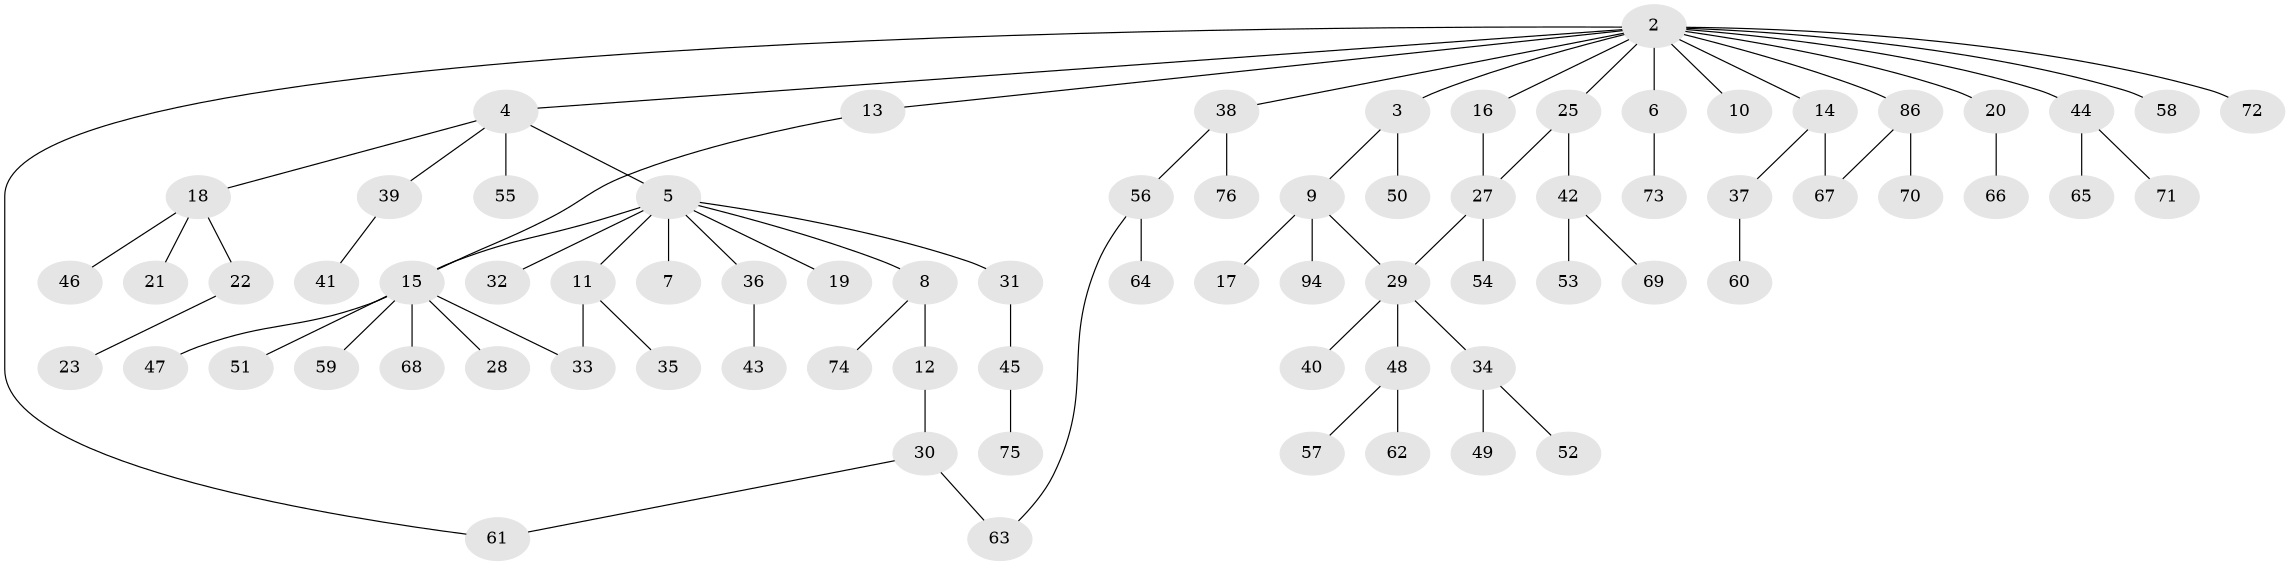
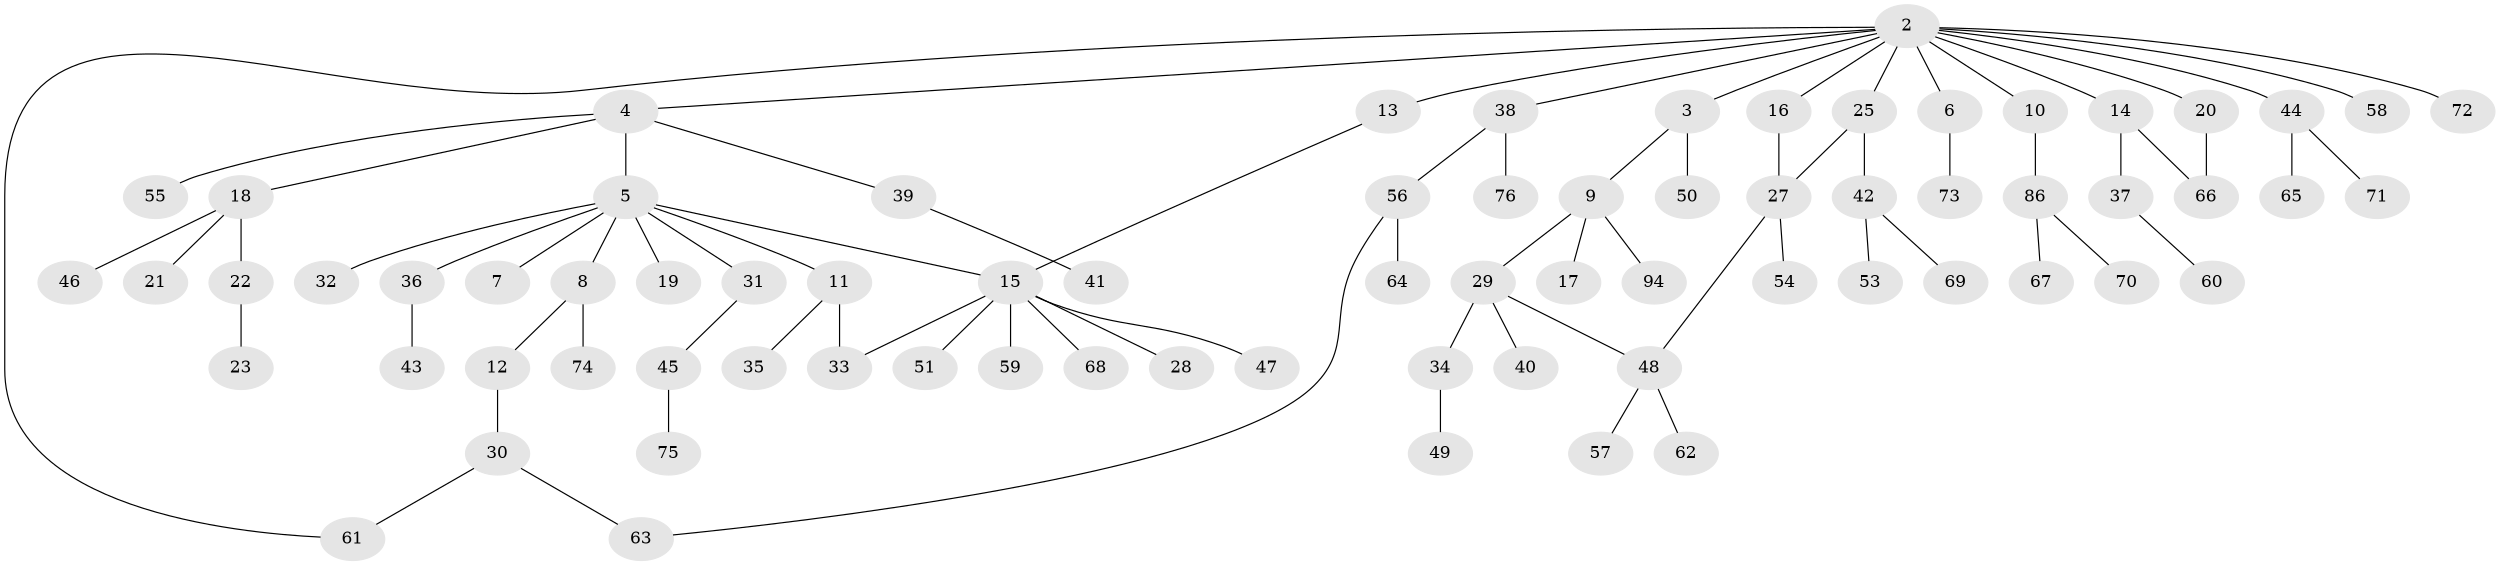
edge "2" -- "86": now "10" -- "86"
edge "14" -- "67": now "14" -- "66"
edge "27" -- "29": now "27" -- "48"
node "52": removed
